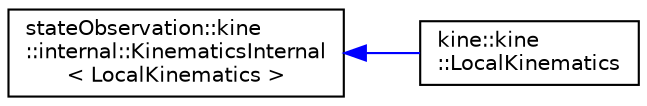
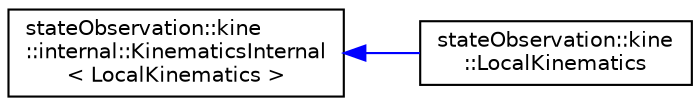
node "kine::kine ::LocalKinematics": label "kine::kine ::LocalKinematics" -> "stateObservation::kine ::LocalKinematics"
